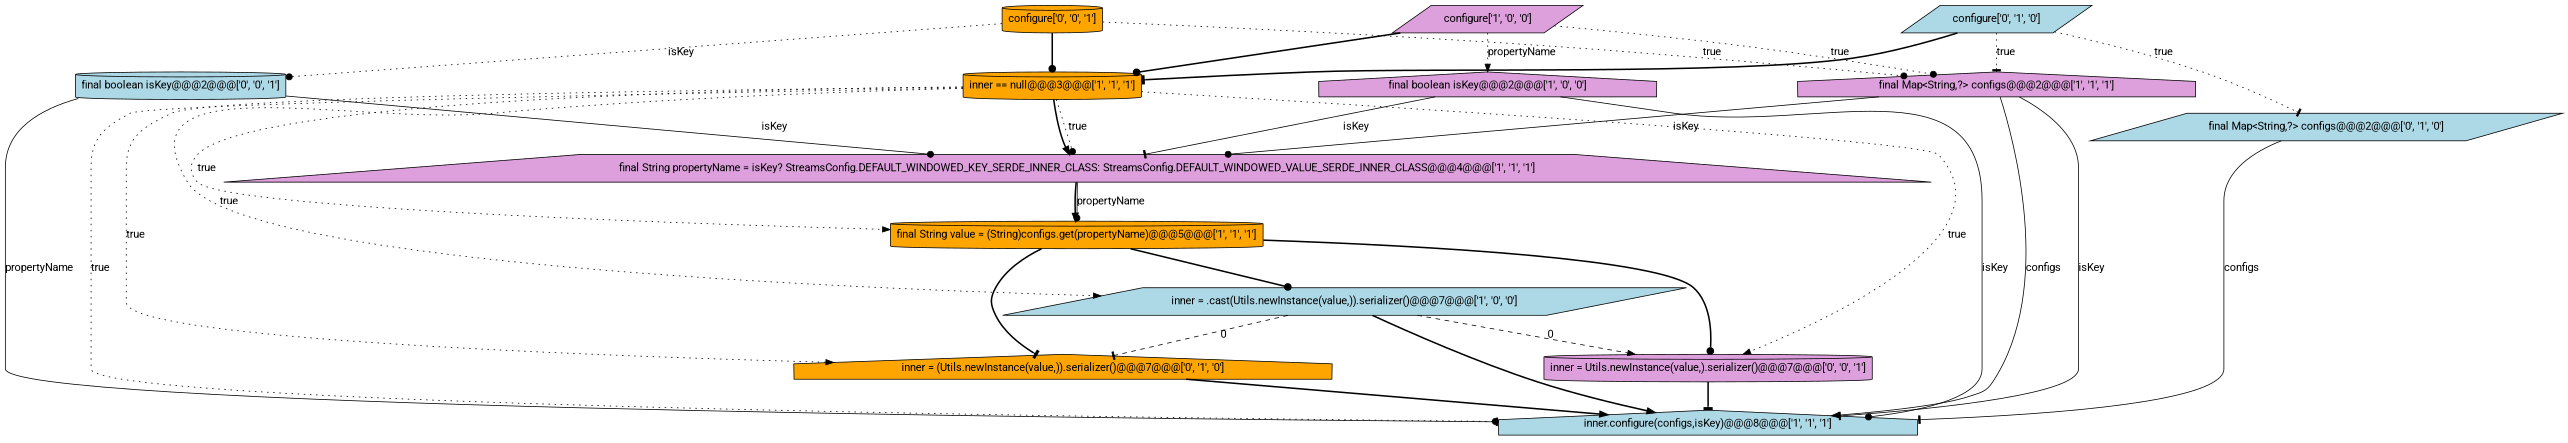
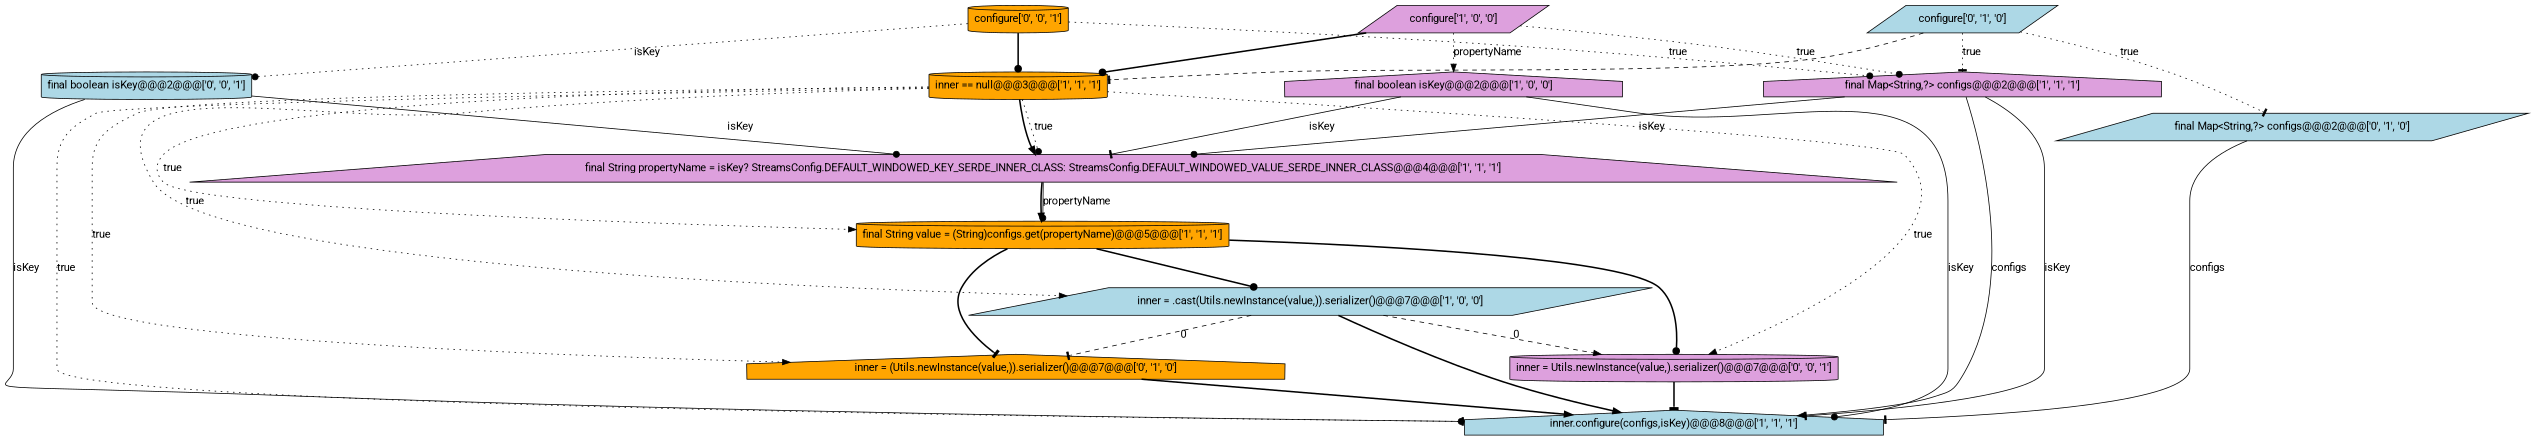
edge "configure['0', '1', '0']" -> "inner == null@@@3@@@['1', '1', '1']": style bold -> dashed
edge "final boolean isKey@@@2@@@['0', '0', '1']" -> "inner.configure(configs,isKey)@@@8@@@['1', '1', '1']": label "propertyName" -> "isKey"
